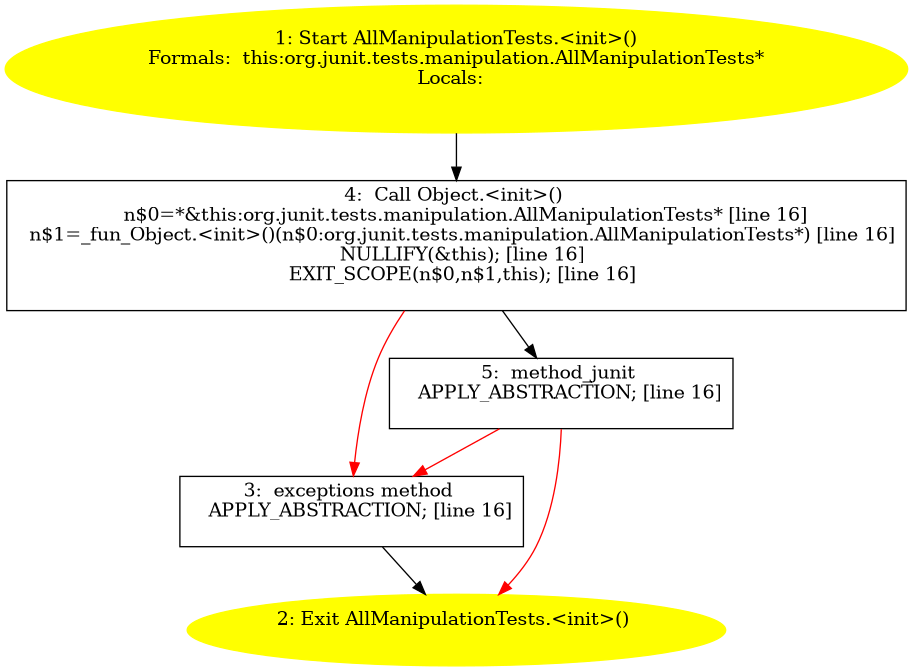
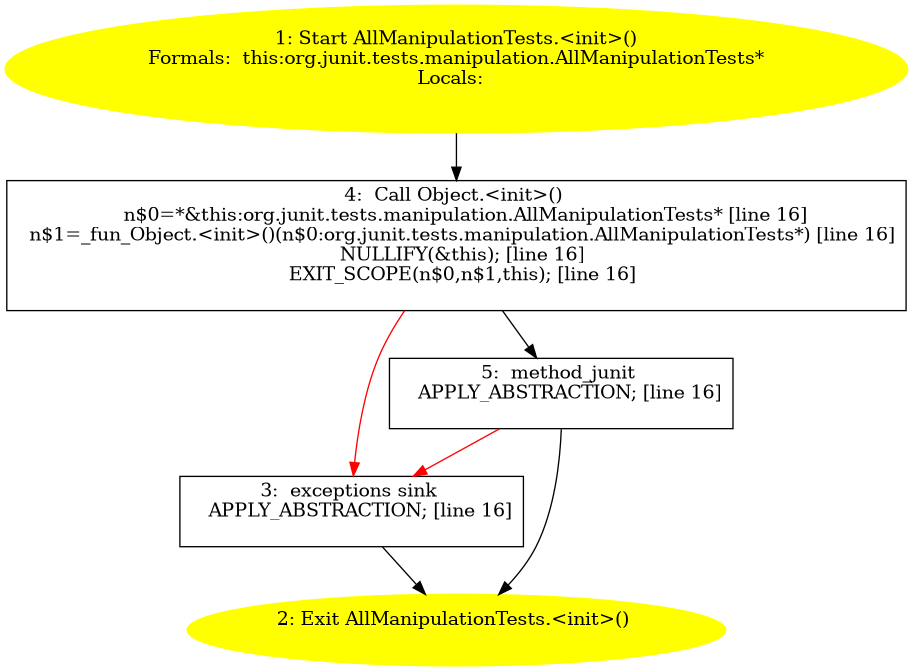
node "3:  exceptions method APPLY_ABSTRACTION; [line 16]": label "3:  exceptions method APPLY_ABSTRACTION; [line 16]" -> "3:  exceptions sink APPLY_ABSTRACTION; [line 16]"
edge "5:  method_junit APPLY_ABSTRACTION; [line 16]" -> "2: Exit AllManipulationTests.<init>()": color red -> black
